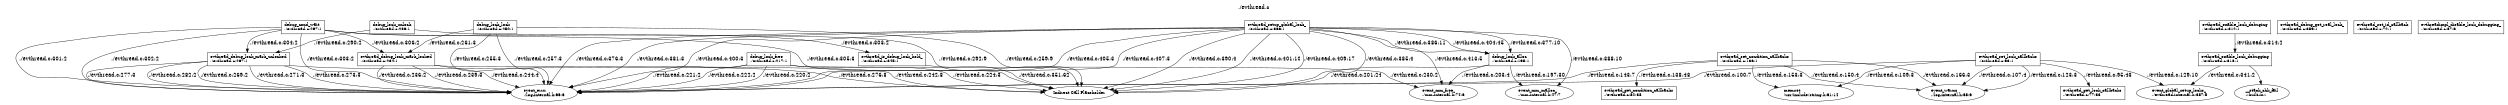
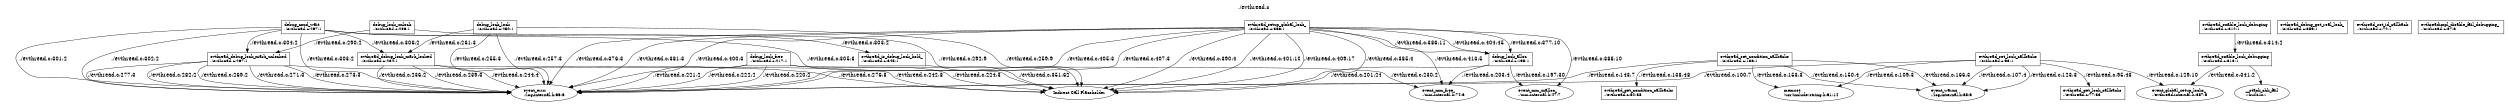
node "evthreadimpl_disable_lock_debugging_ ./evthread.c:87:6": label "evthreadimpl_disable_lock_debugging_ ./evthread.c:87:6" -> "evthreadimpl_disable_fail_debugging_ ./evthread.c:87:6"
